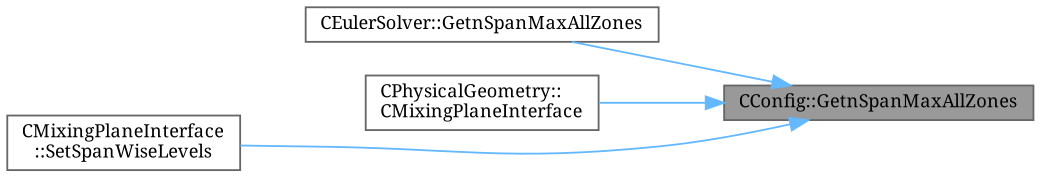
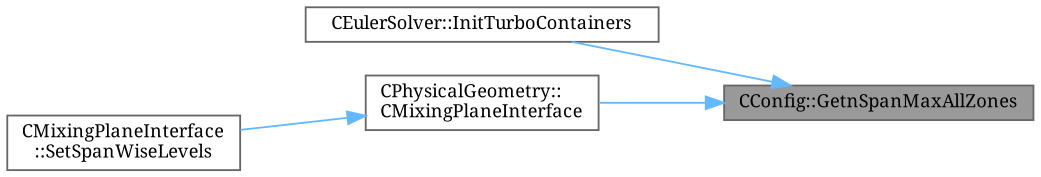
node "CEulerSolver::GetnSpanMaxAllZones": label "CEulerSolver::GetnSpanMaxAllZones" -> "CEulerSolver::InitTurboContainers"
edge "CMixingPlaneInterface ::SetSpanWiseLevels" -> "CConfig::GetnSpanMaxAllZones": now "CMixingPlaneInterface ::SetSpanWiseLevels" -> "CPhysicalGeometry:: CMixingPlaneInterface"
